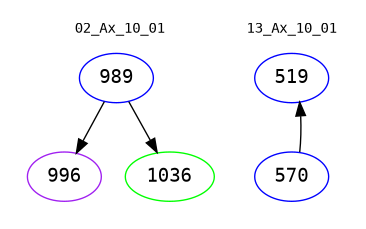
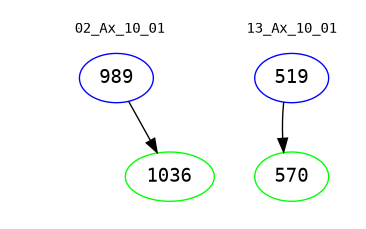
edge "570" -> "519": reversed
node "996": removed
node "570": color blue -> green
